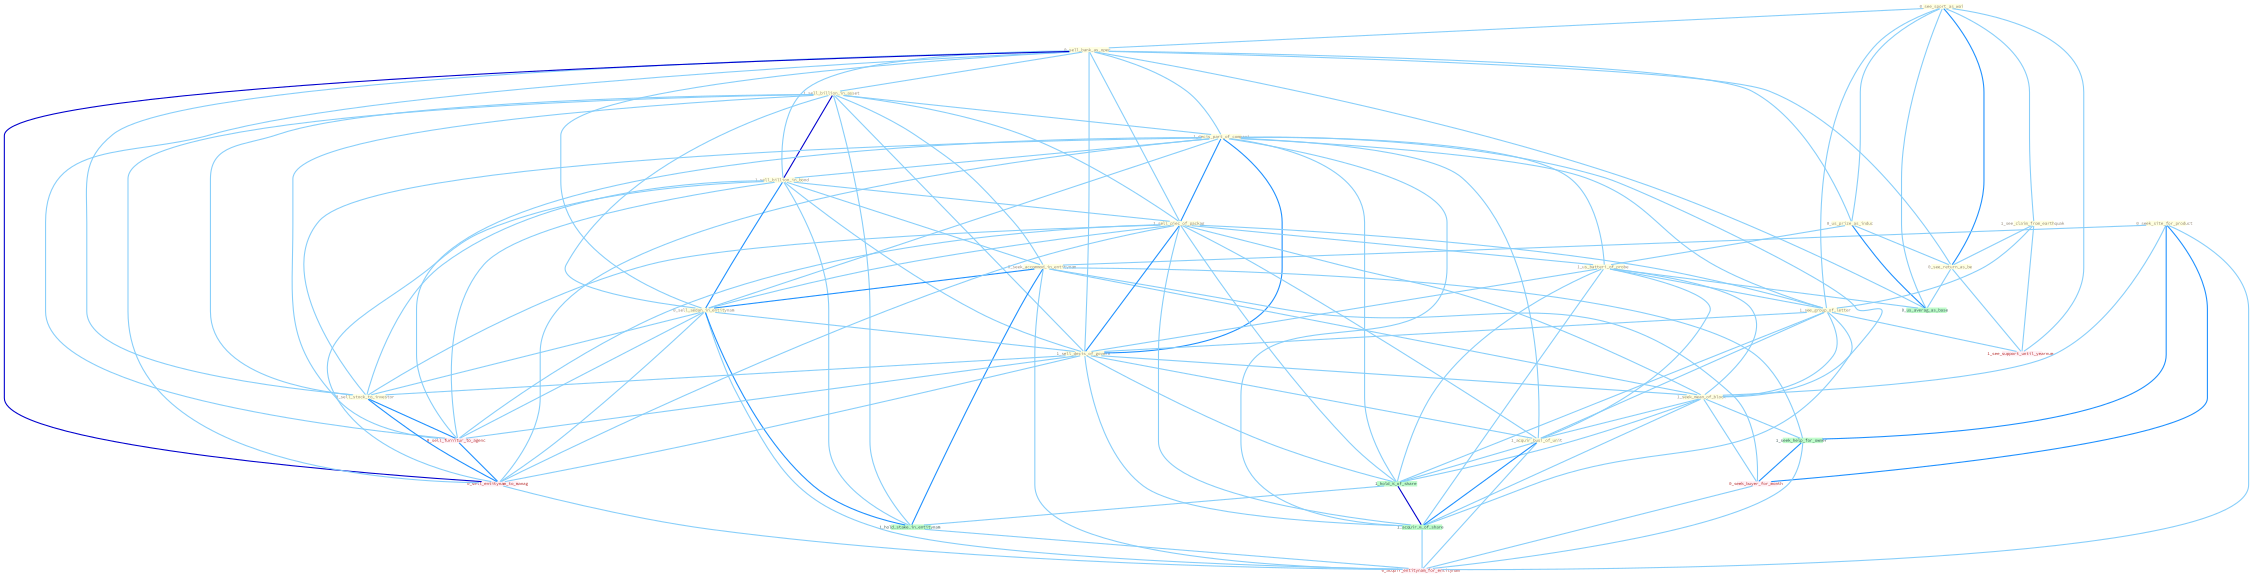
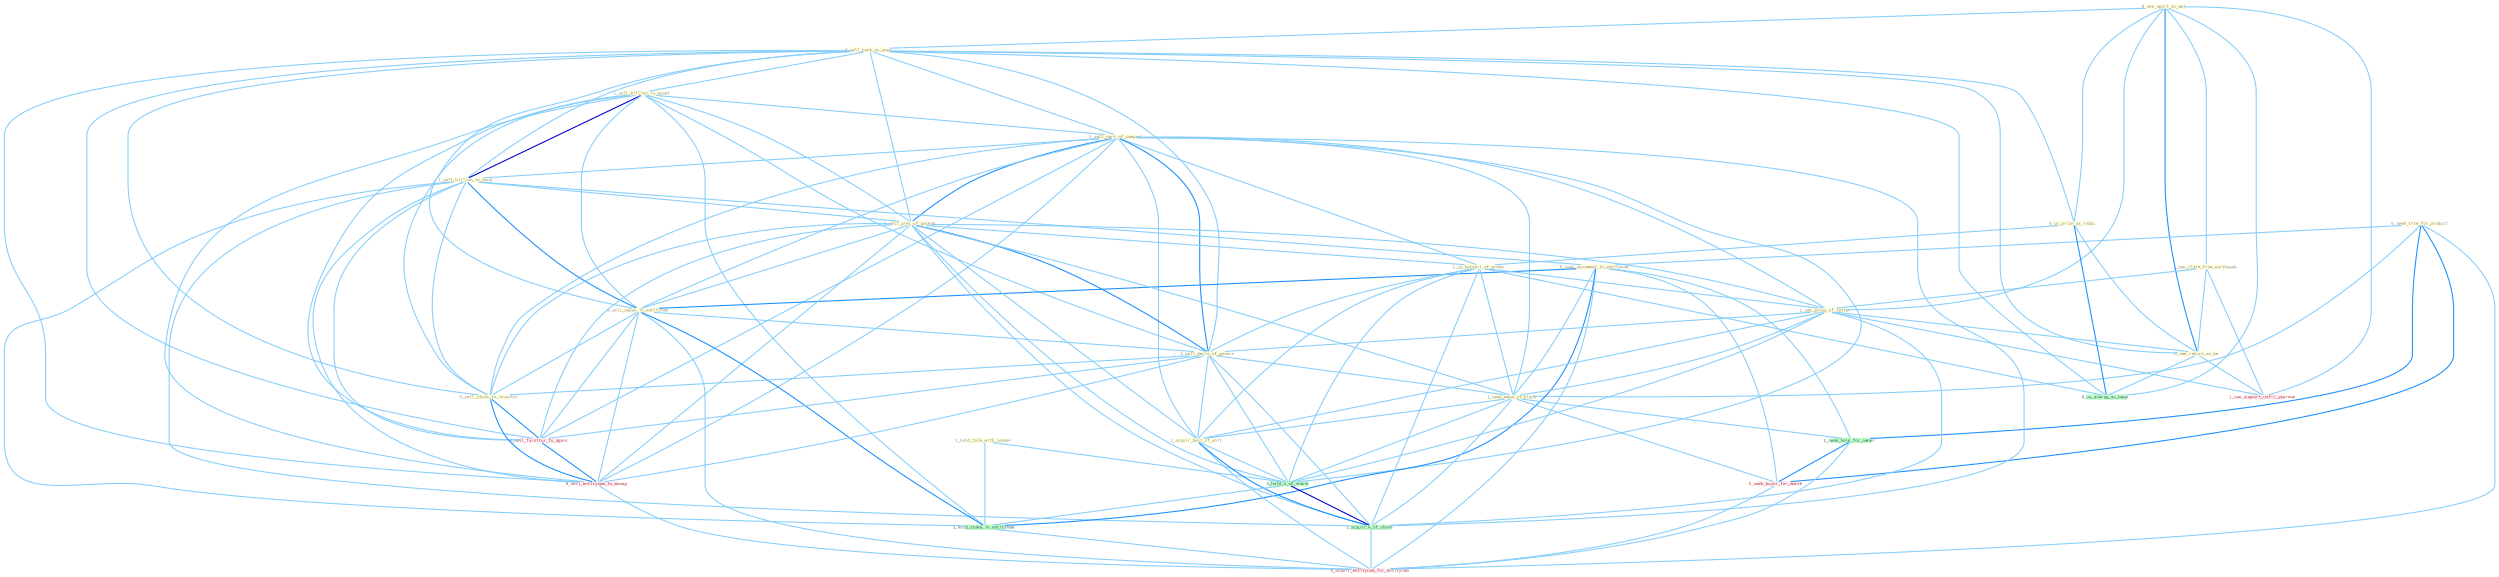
edge "0_sell_bank_as_oper" -- "0_sell_entitynam_to_manag": color #0000cd -> #87cefa
node "1_decis_part_of_compani": label "1_decis_part_of_compani" -> "1_sell_part_of_compani"
edge "1_sell_billion_in_asset" -- "0_seek_accommod_in_entitynam": removed
edge "1_sell_billion_in_bond" -- "1_sell_decis_of_govern": now "1_sell_billion_in_bond" -- "1_acquir_%_of_share"
edge "1_see_group_of_letter" -- "0_see_return_as_be": added
node "1_hold_talk_with_lender": added
